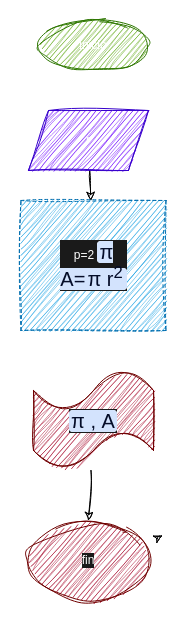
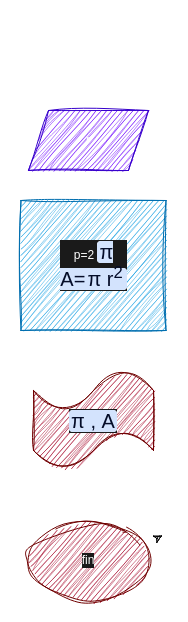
node "inicio": removed
edge "r" -> "p=2 π A=π r2": removed
node "p=2 π A=π r2": style dashed -> solid
edge "π , A" -> "fin": removed
